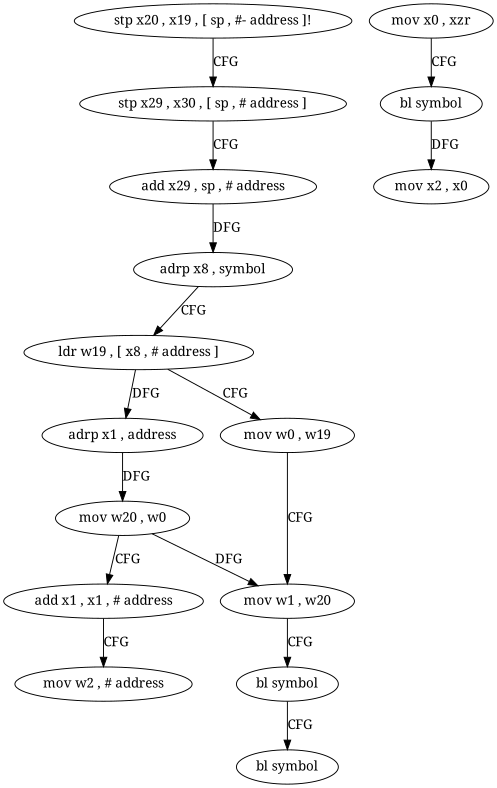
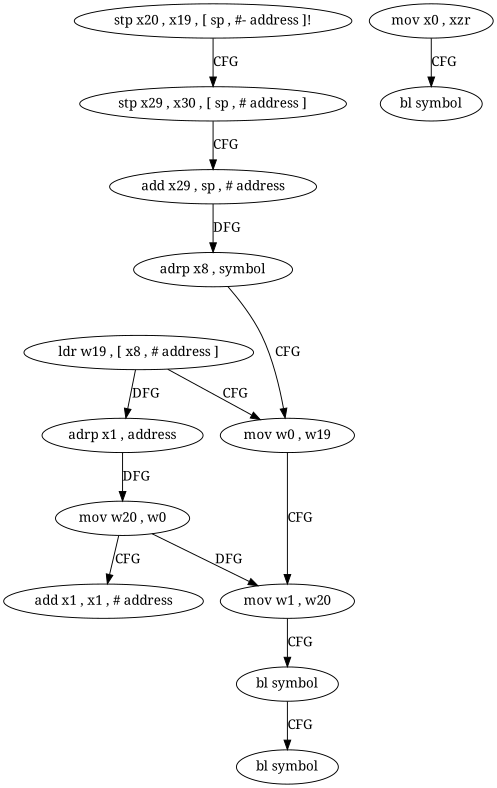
node "mov x2 , x0": removed
edge "adrp x8 , symbol" -> "ldr w19 , [ x8 , # address ]": now "adrp x8 , symbol" -> "mov w0 , w19"
node "mov w2 , # address": removed
